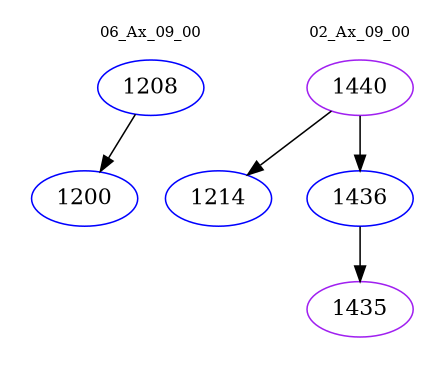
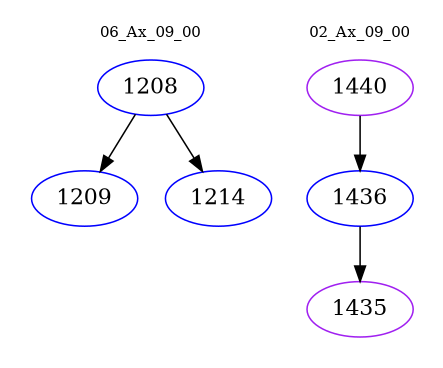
edge "1440" -> "1214": now "1208" -> "1214"
node "1200": label "1200" -> "1209"
